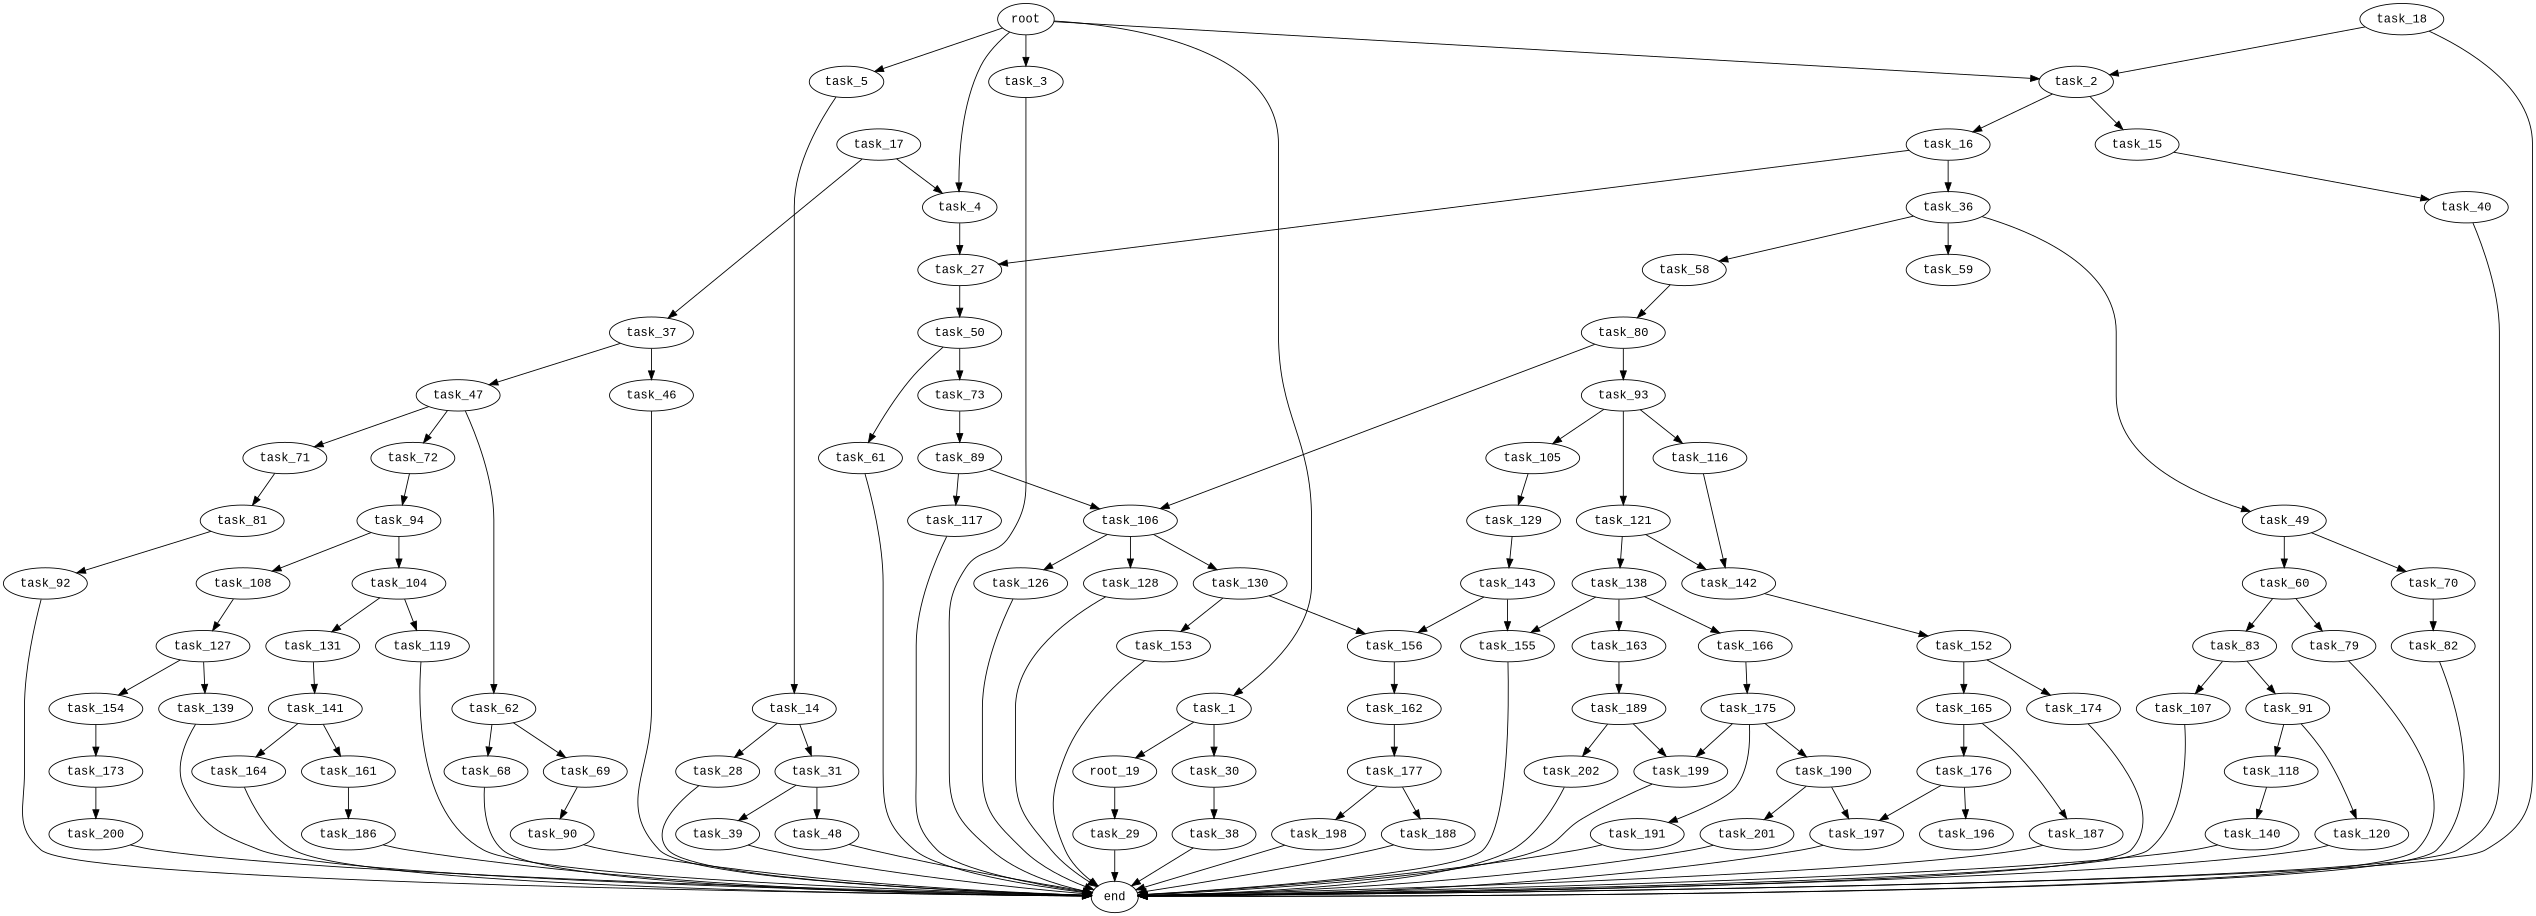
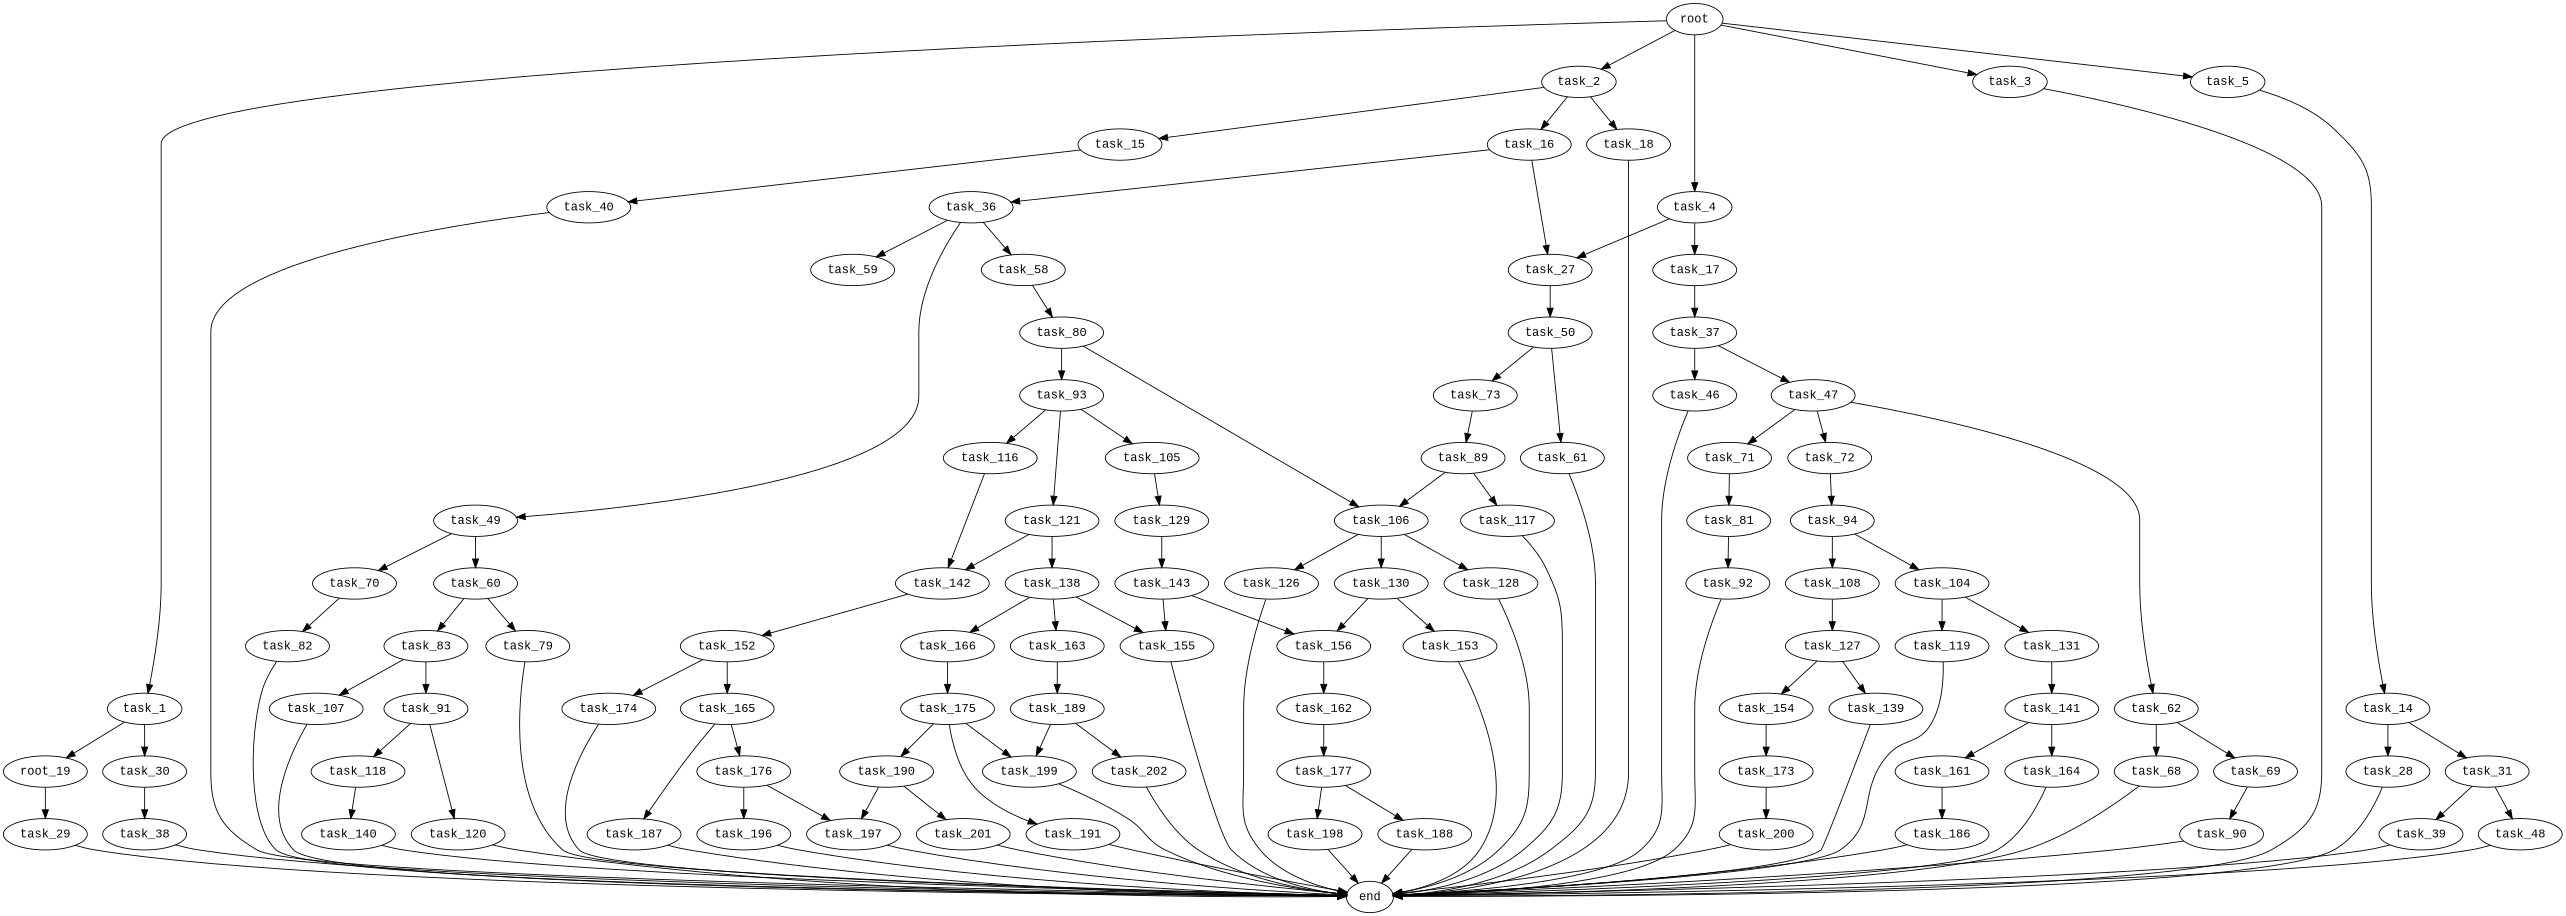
edge "task_18" -> "task_2": reversed
edge "task_17" -> "task_4": reversed
edge "task_196" -> "end": added
